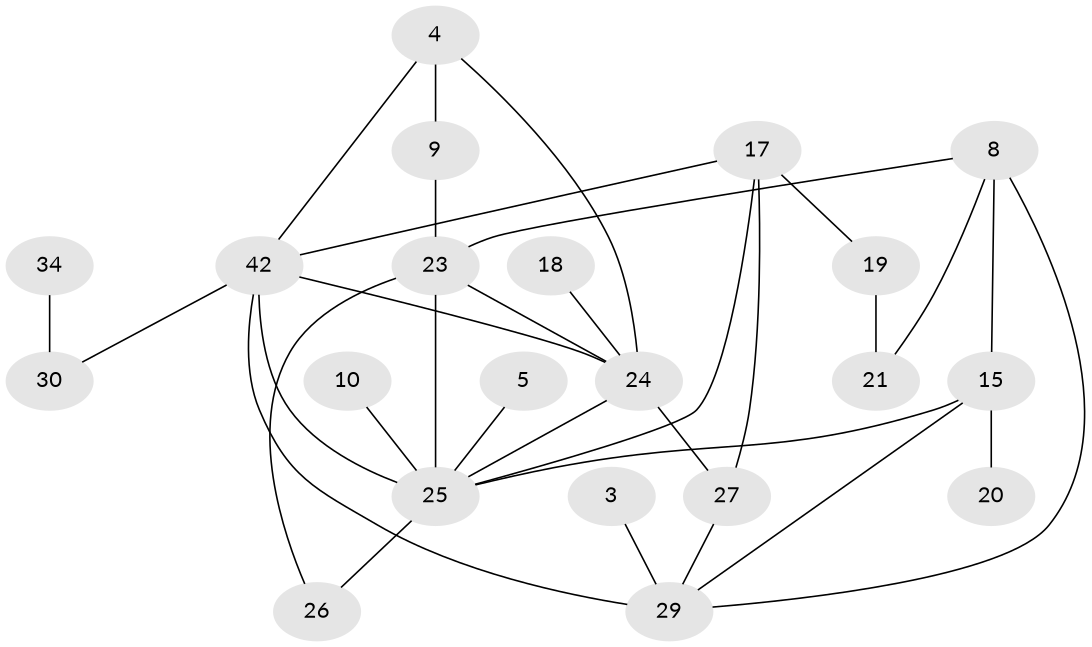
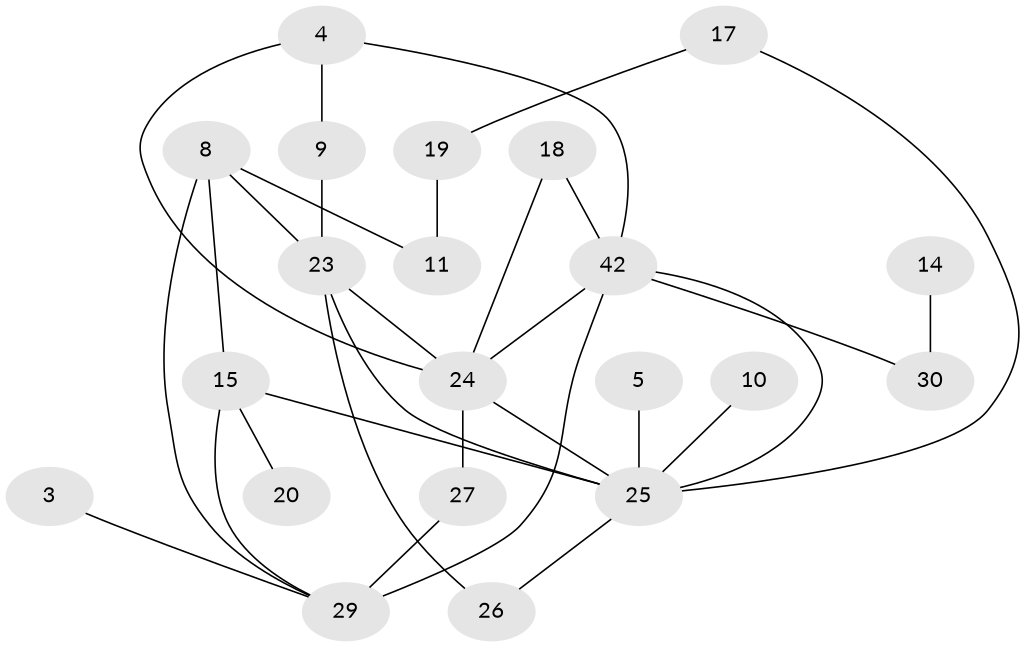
edge "17" -- "42": now "18" -- "42"
node "34": label "34" -> "14"
edge "17" -- "27": removed
node "21": label "21" -> "11"
